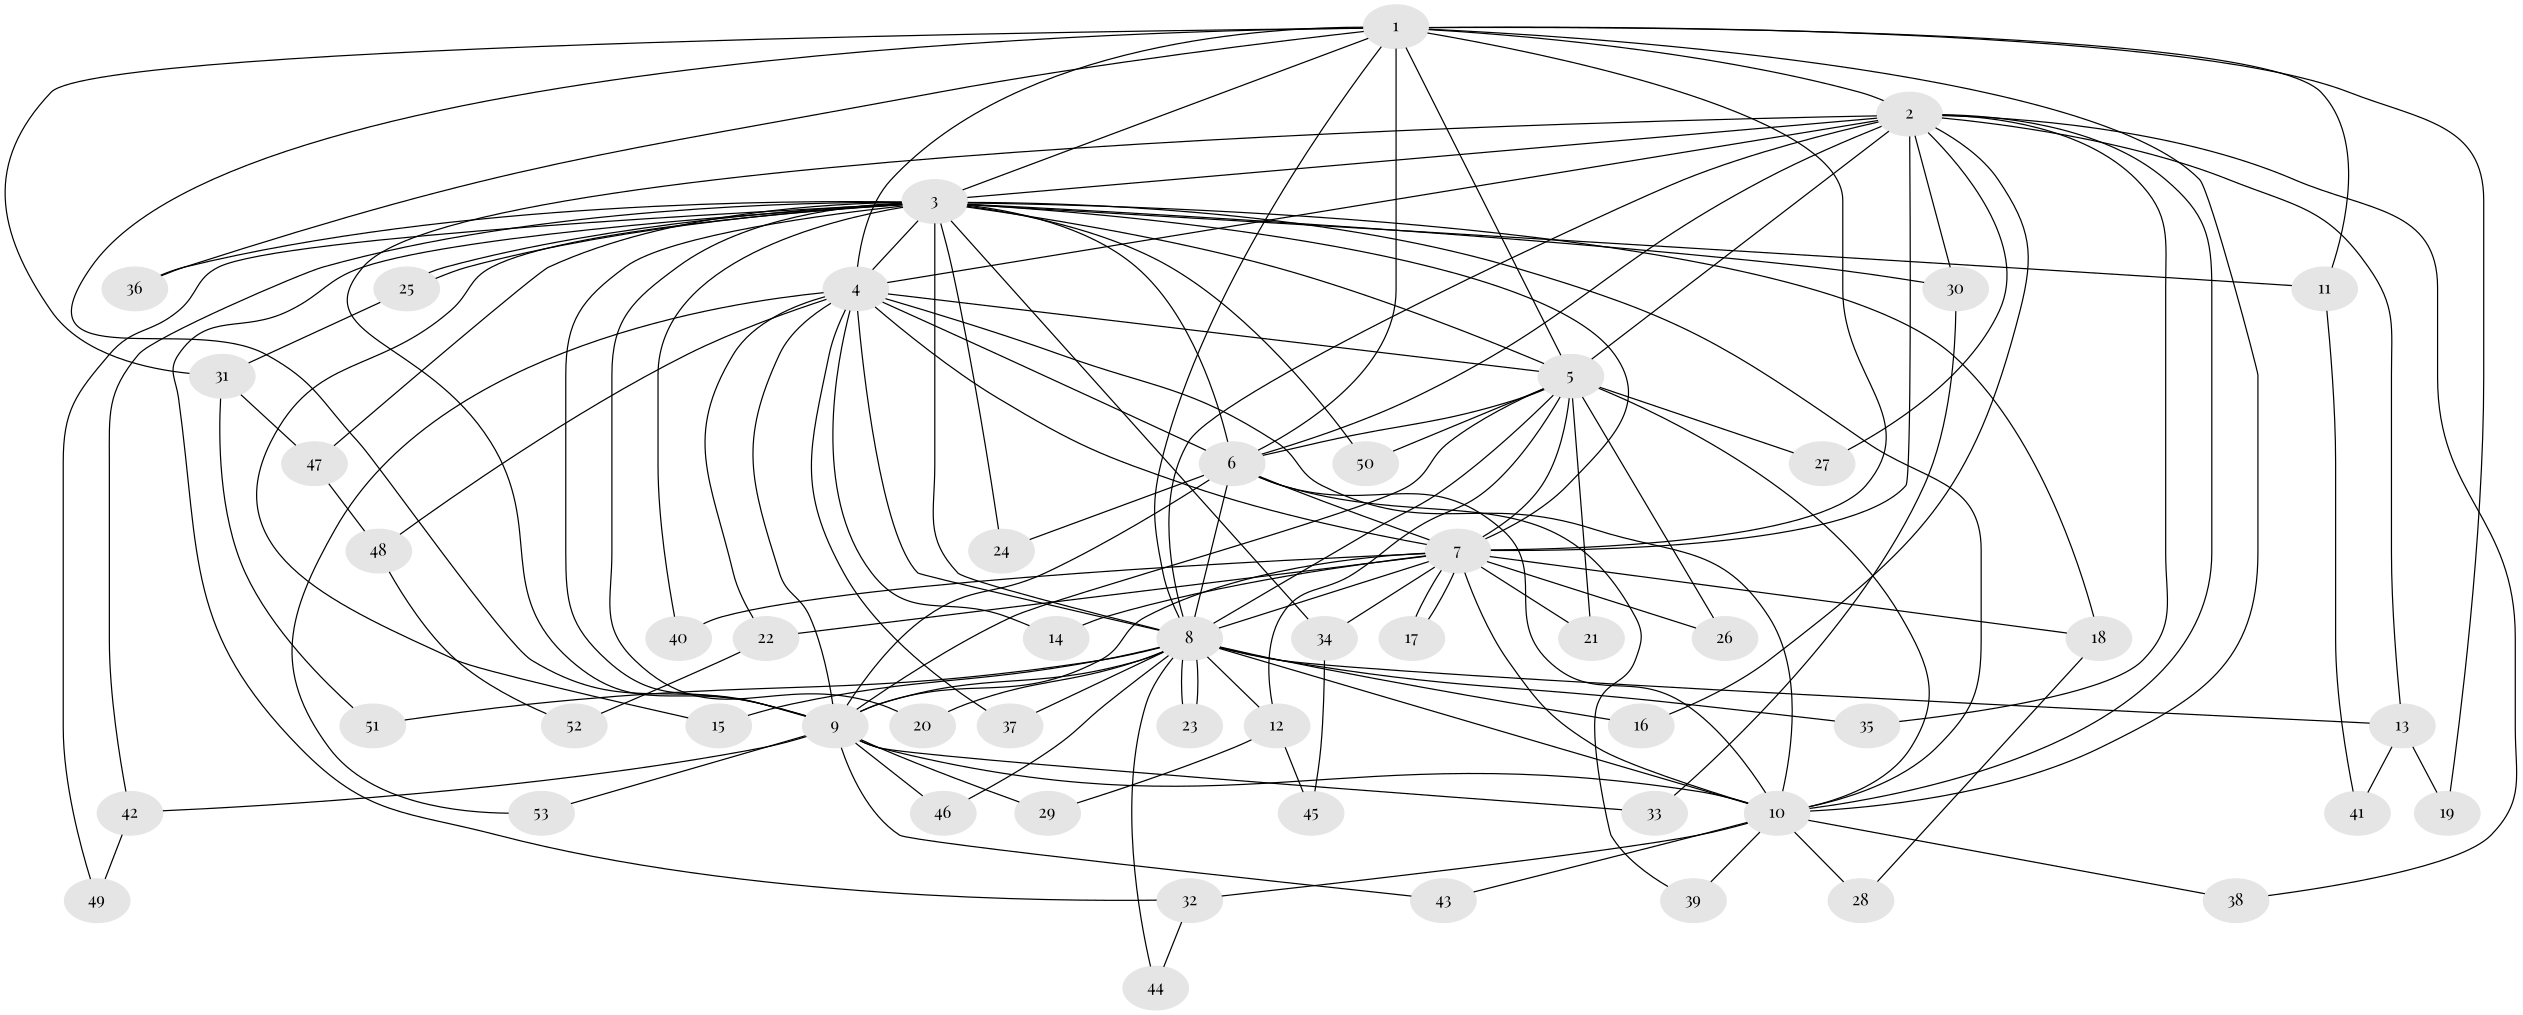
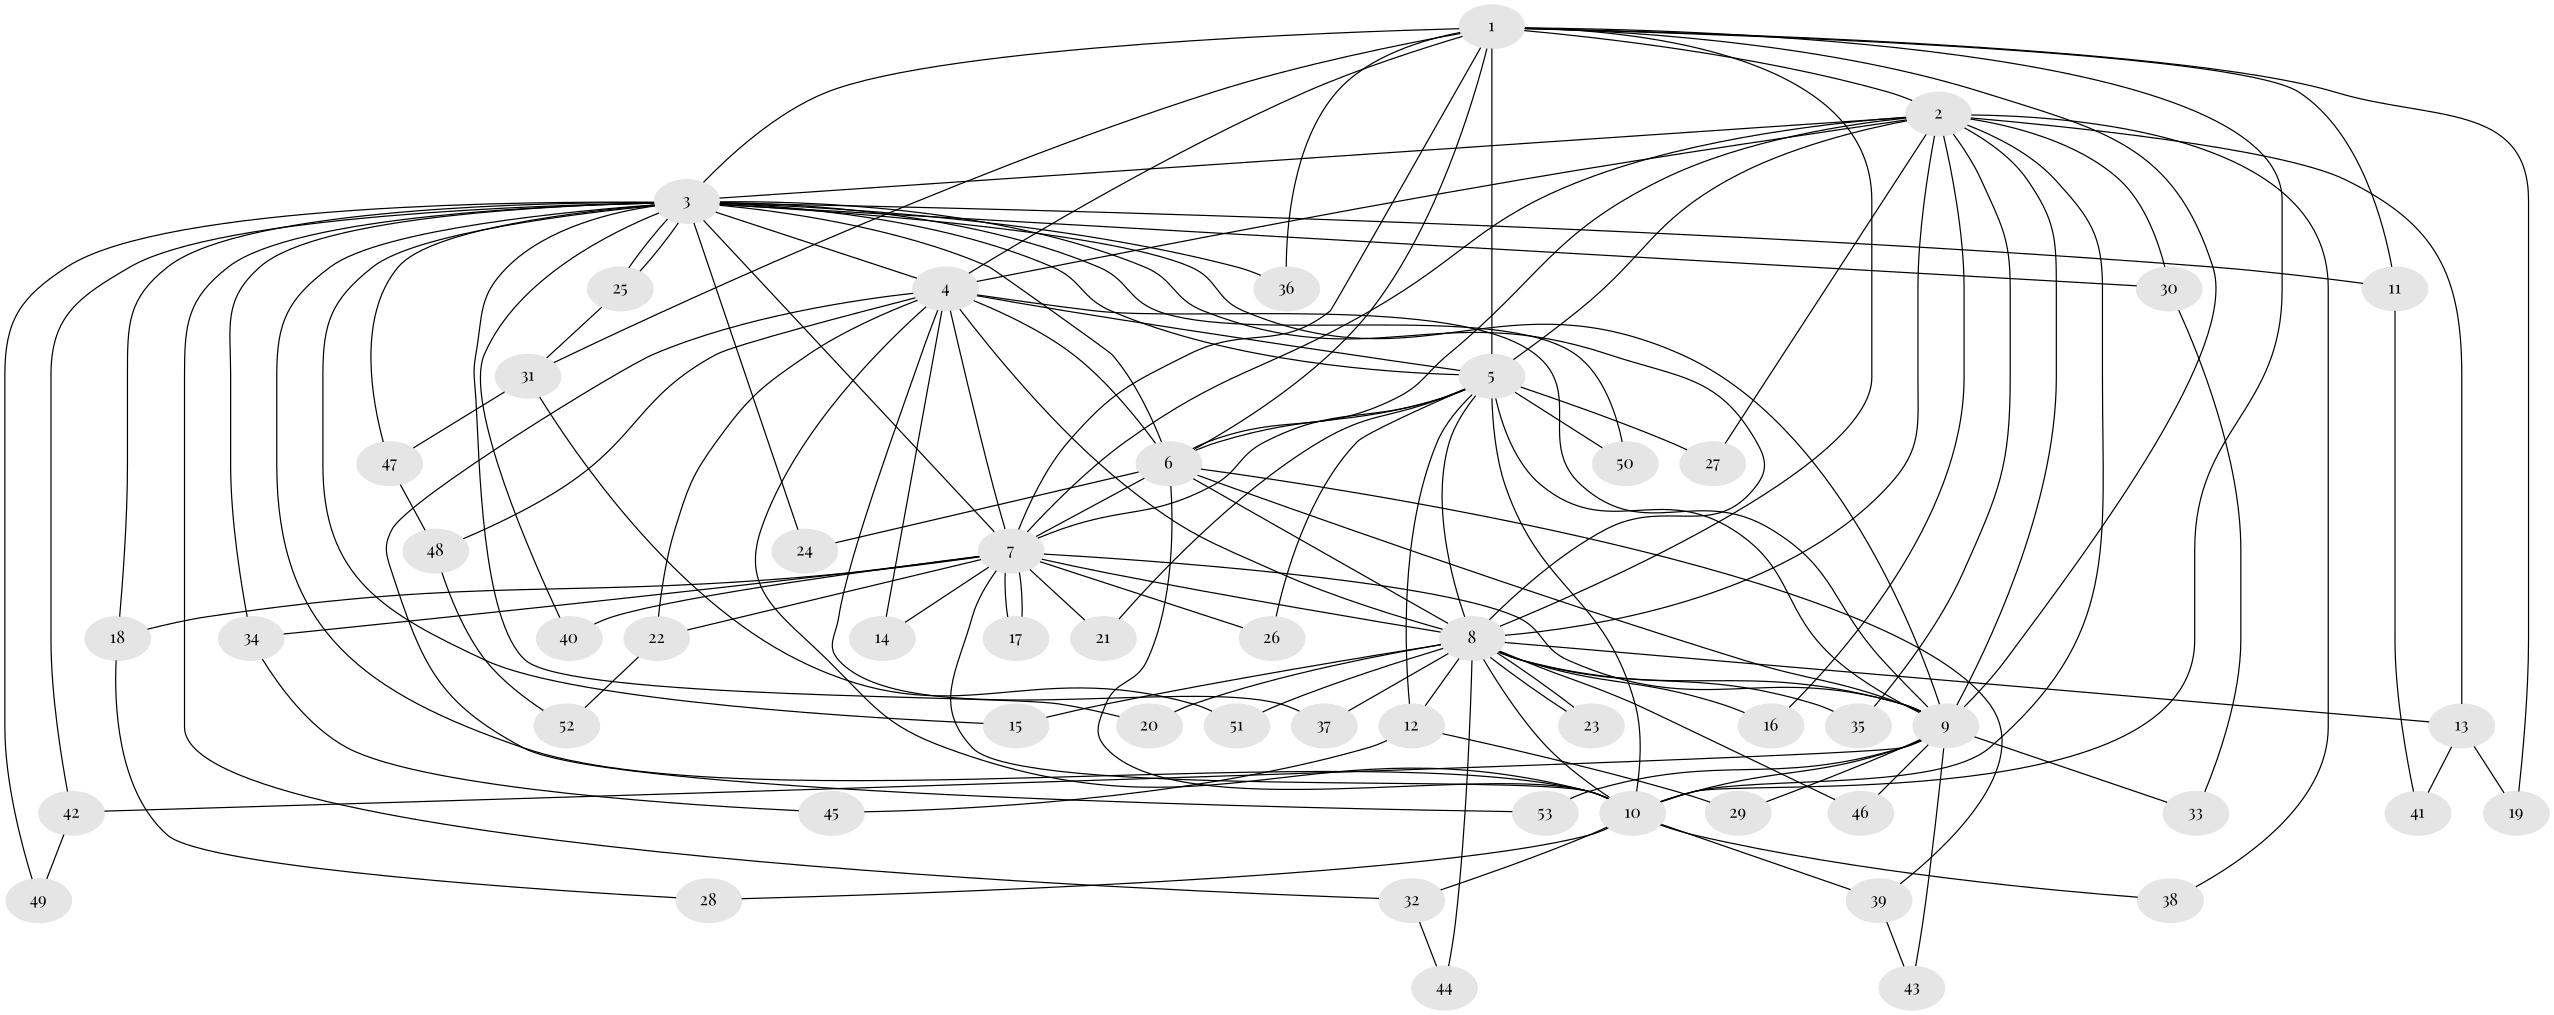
edge "10" -- "43": now "39" -- "43"
